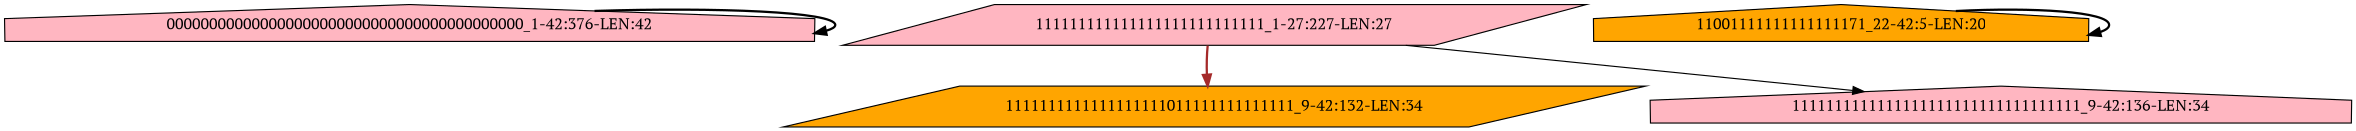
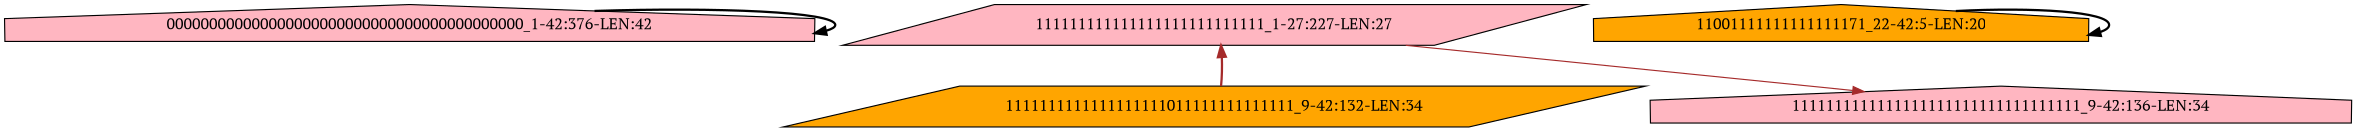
edge "111111111111111111111111111_1-27:227-LEN:27" -> "1111111111111111111011111111111111_9-42:132-LEN:34": reversed
edge "111111111111111111111111111_1-27:227-LEN:27" -> "1111111111111111111111111111111111_9-42:136-LEN:34": color black -> brown
